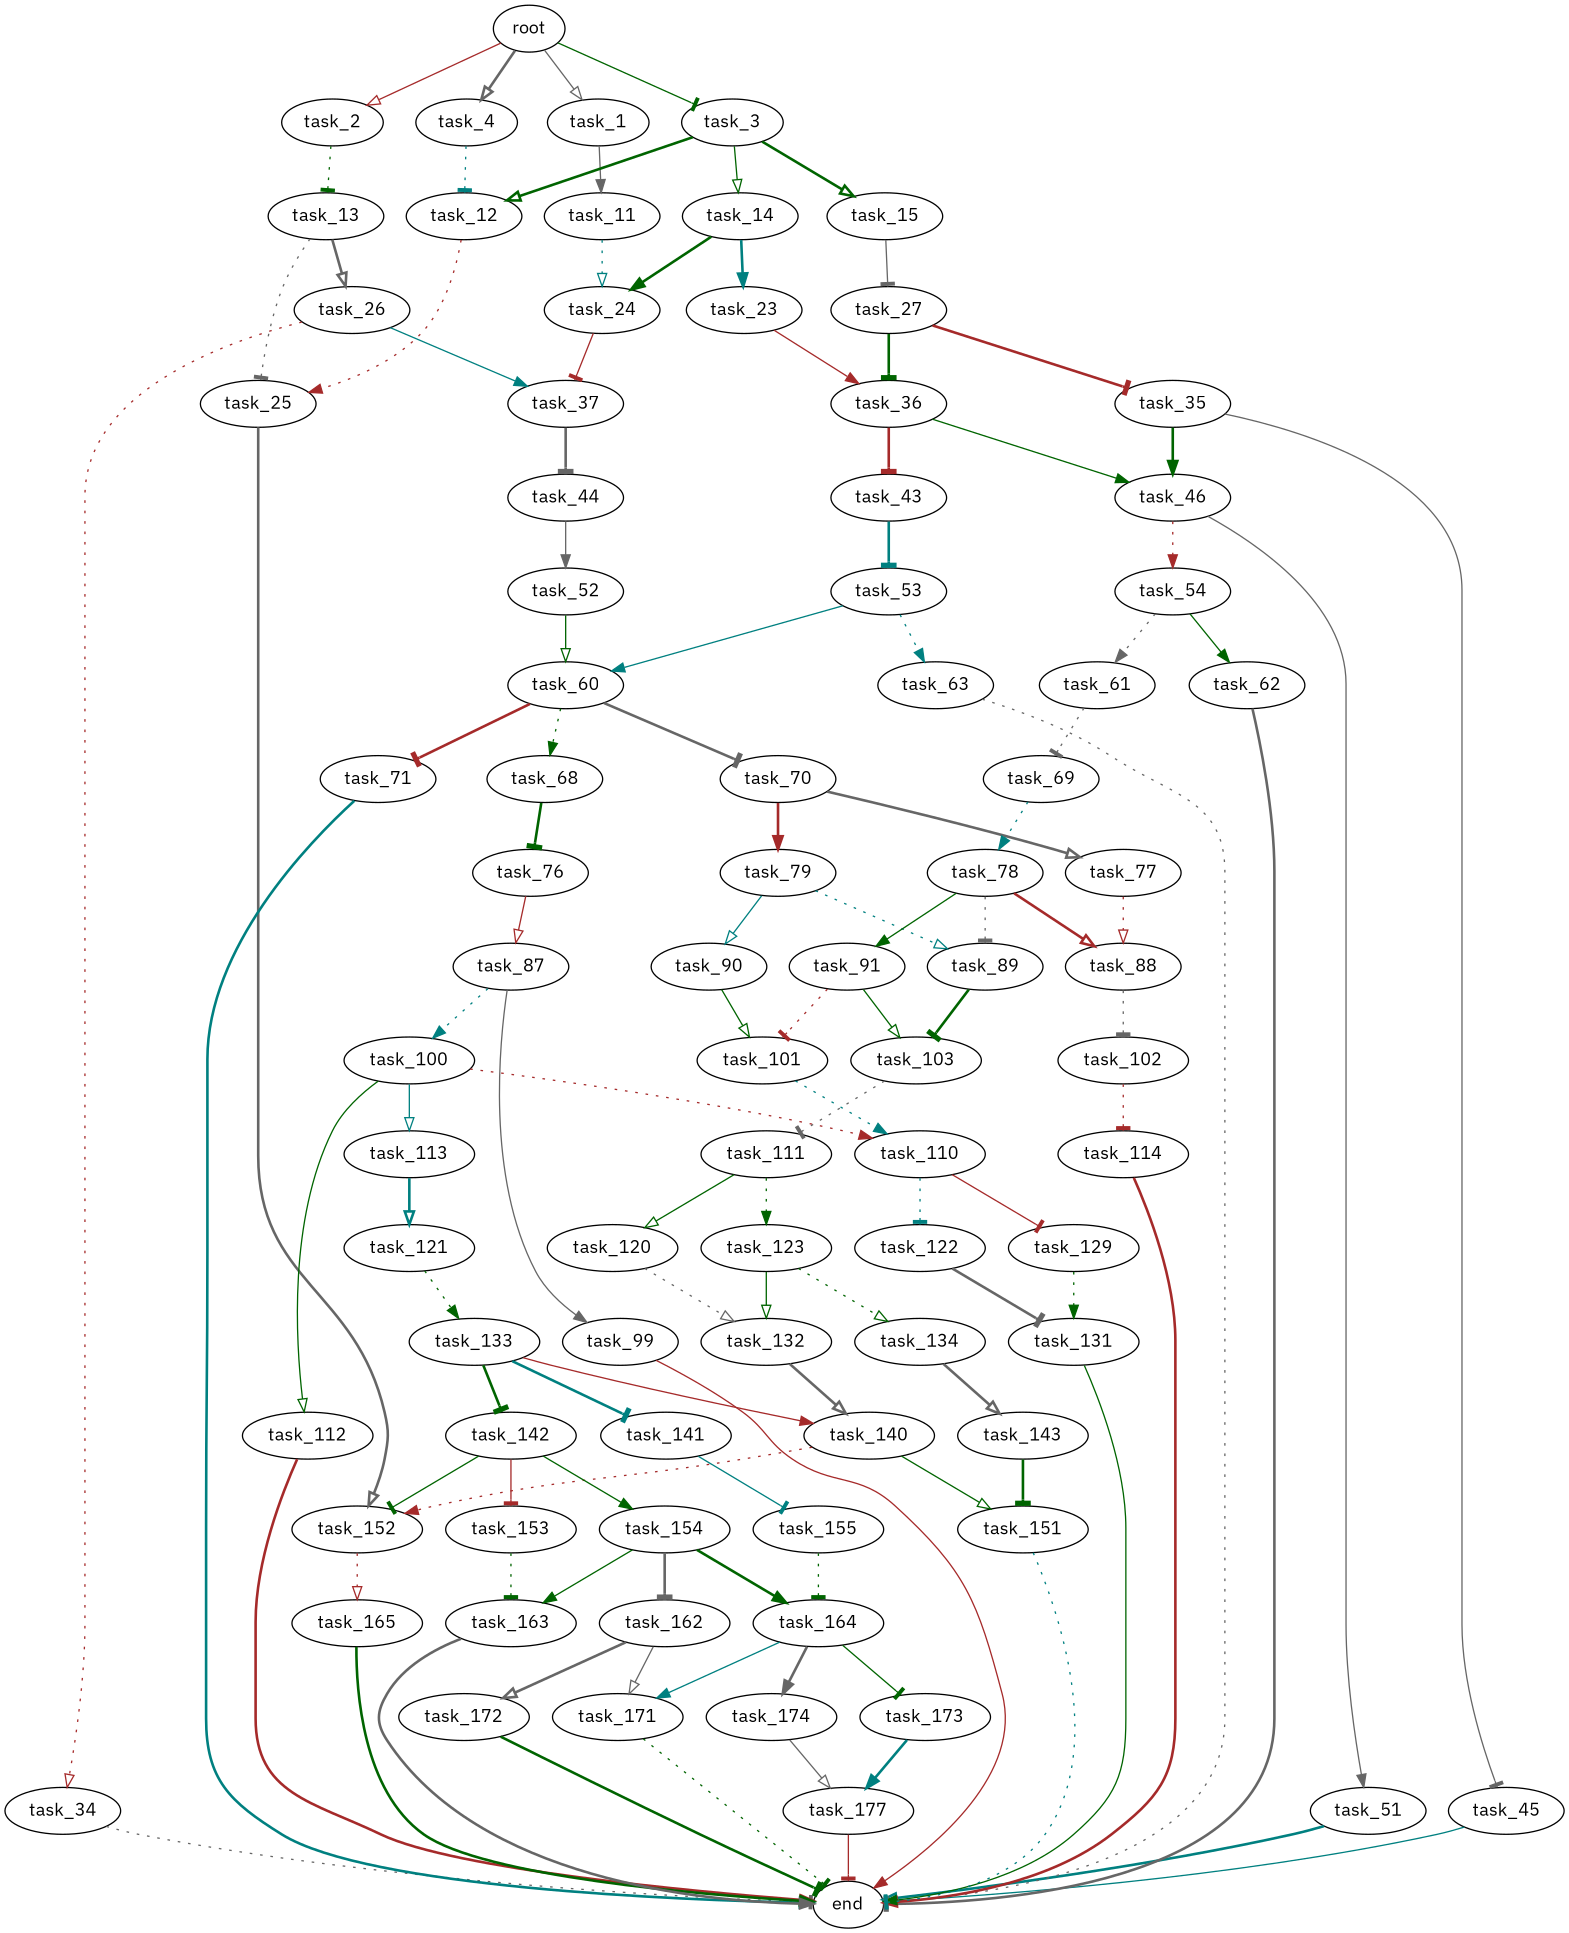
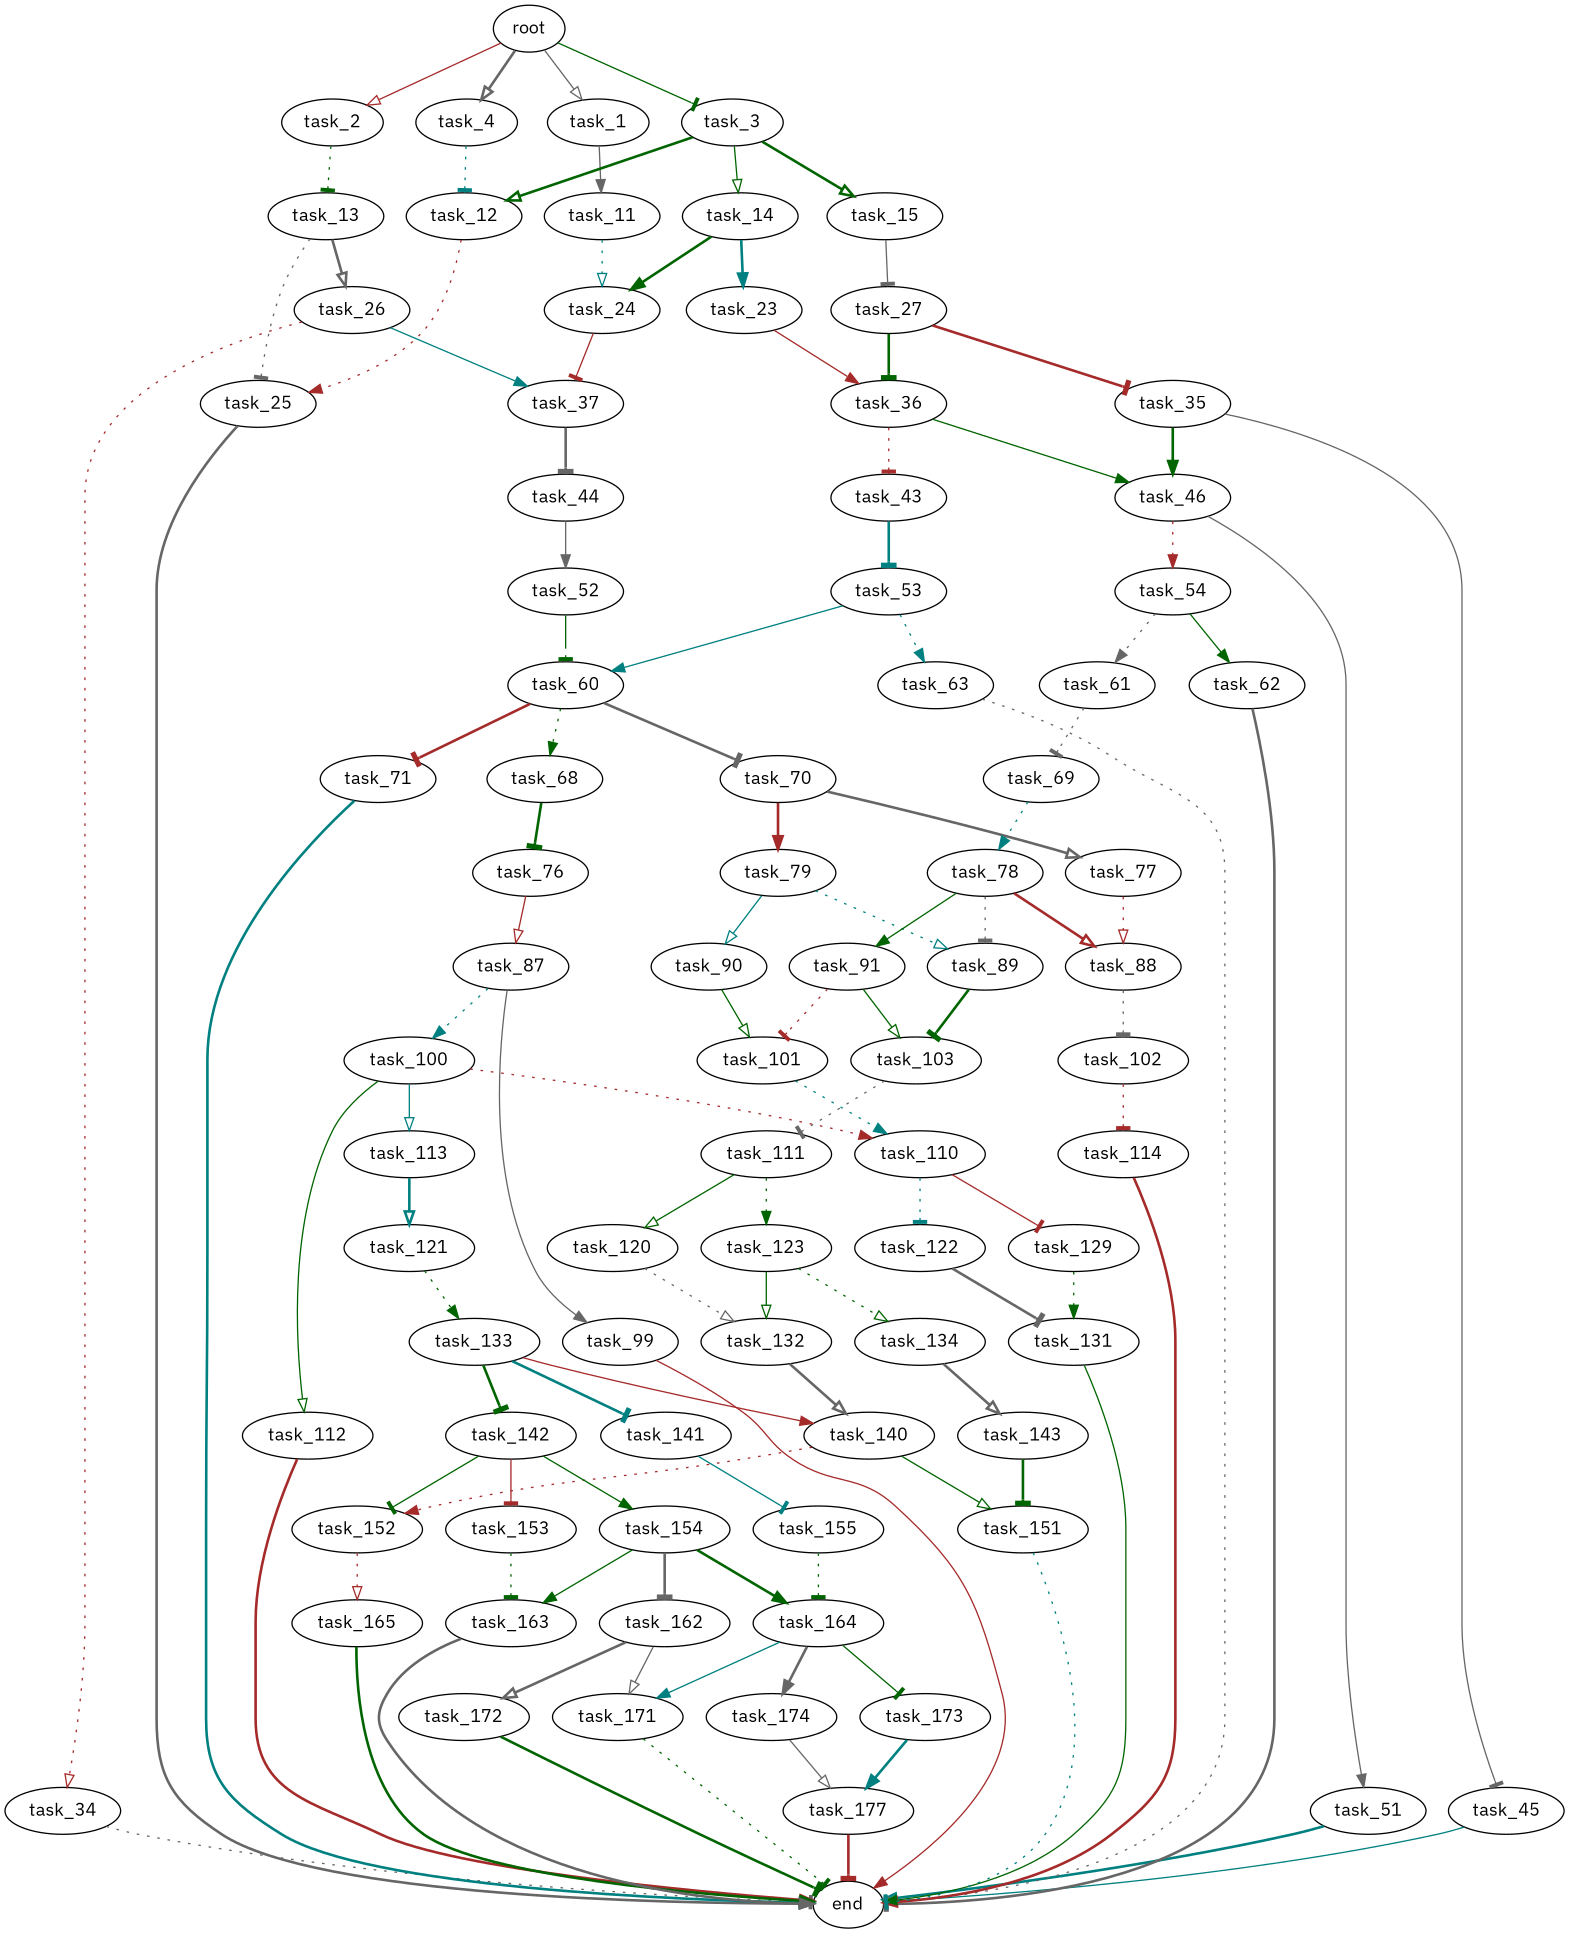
edge "task_36" -> "task_43": style bold -> dotted
edge "task_52" -> "task_60": arrowhead onormal -> tee
edge "task_25" -> "task_152": now "task_25" -> "end"
edge "task_177" -> "end": style solid -> bold
